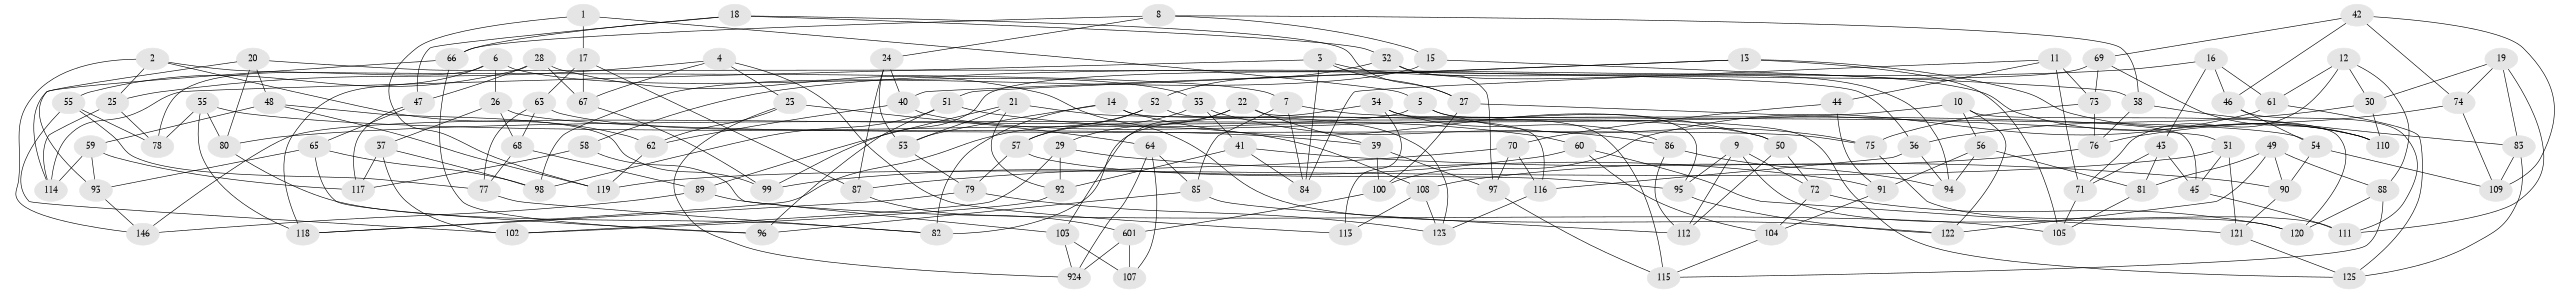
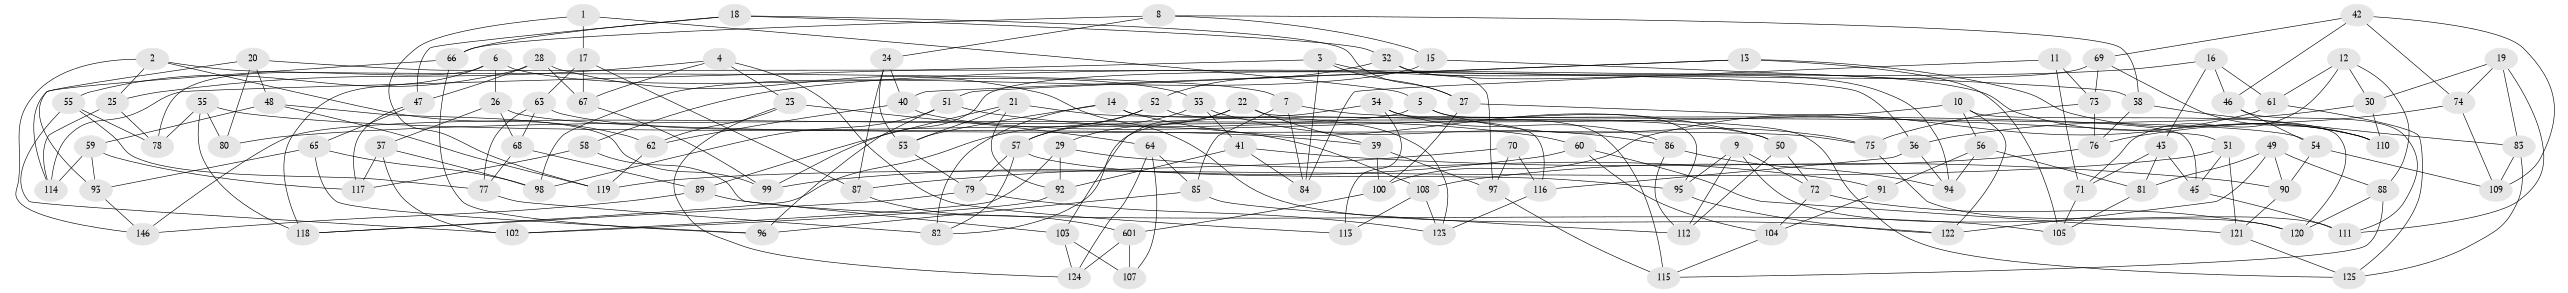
node "44": removed
edge "80" -- "82": now "57" -- "82"
node "924": label "924" -> "124"
